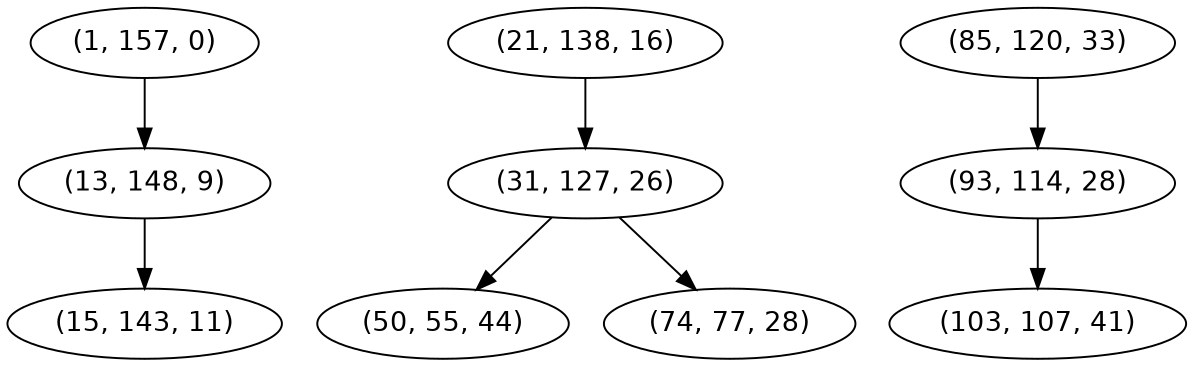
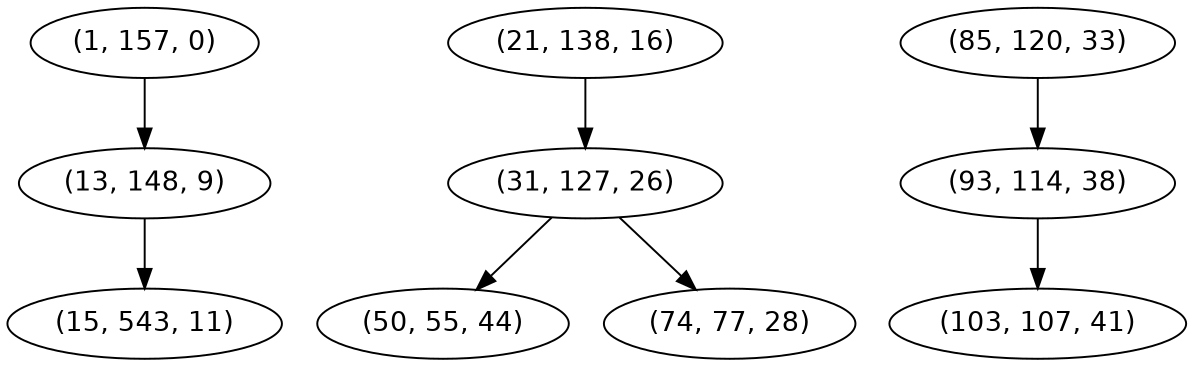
node "(93, 114, 28)": label "(93, 114, 28)" -> "(93, 114, 38)"
node "(15, 143, 11)": label "(15, 143, 11)" -> "(15, 543, 11)"
